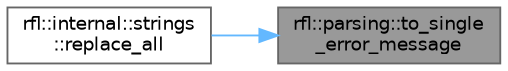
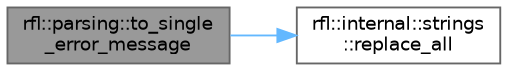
edge "rfl::internal::strings ::replace_all" -> "rfl::parsing::to_single _error_message": reversed
